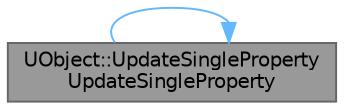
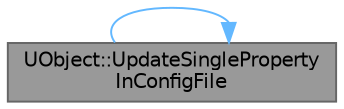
node "UObject::UpdateSingleProperty UpdateSingleProperty": label "UObject::UpdateSingleProperty UpdateSingleProperty" -> "UObject::UpdateSingleProperty InConfigFile"
